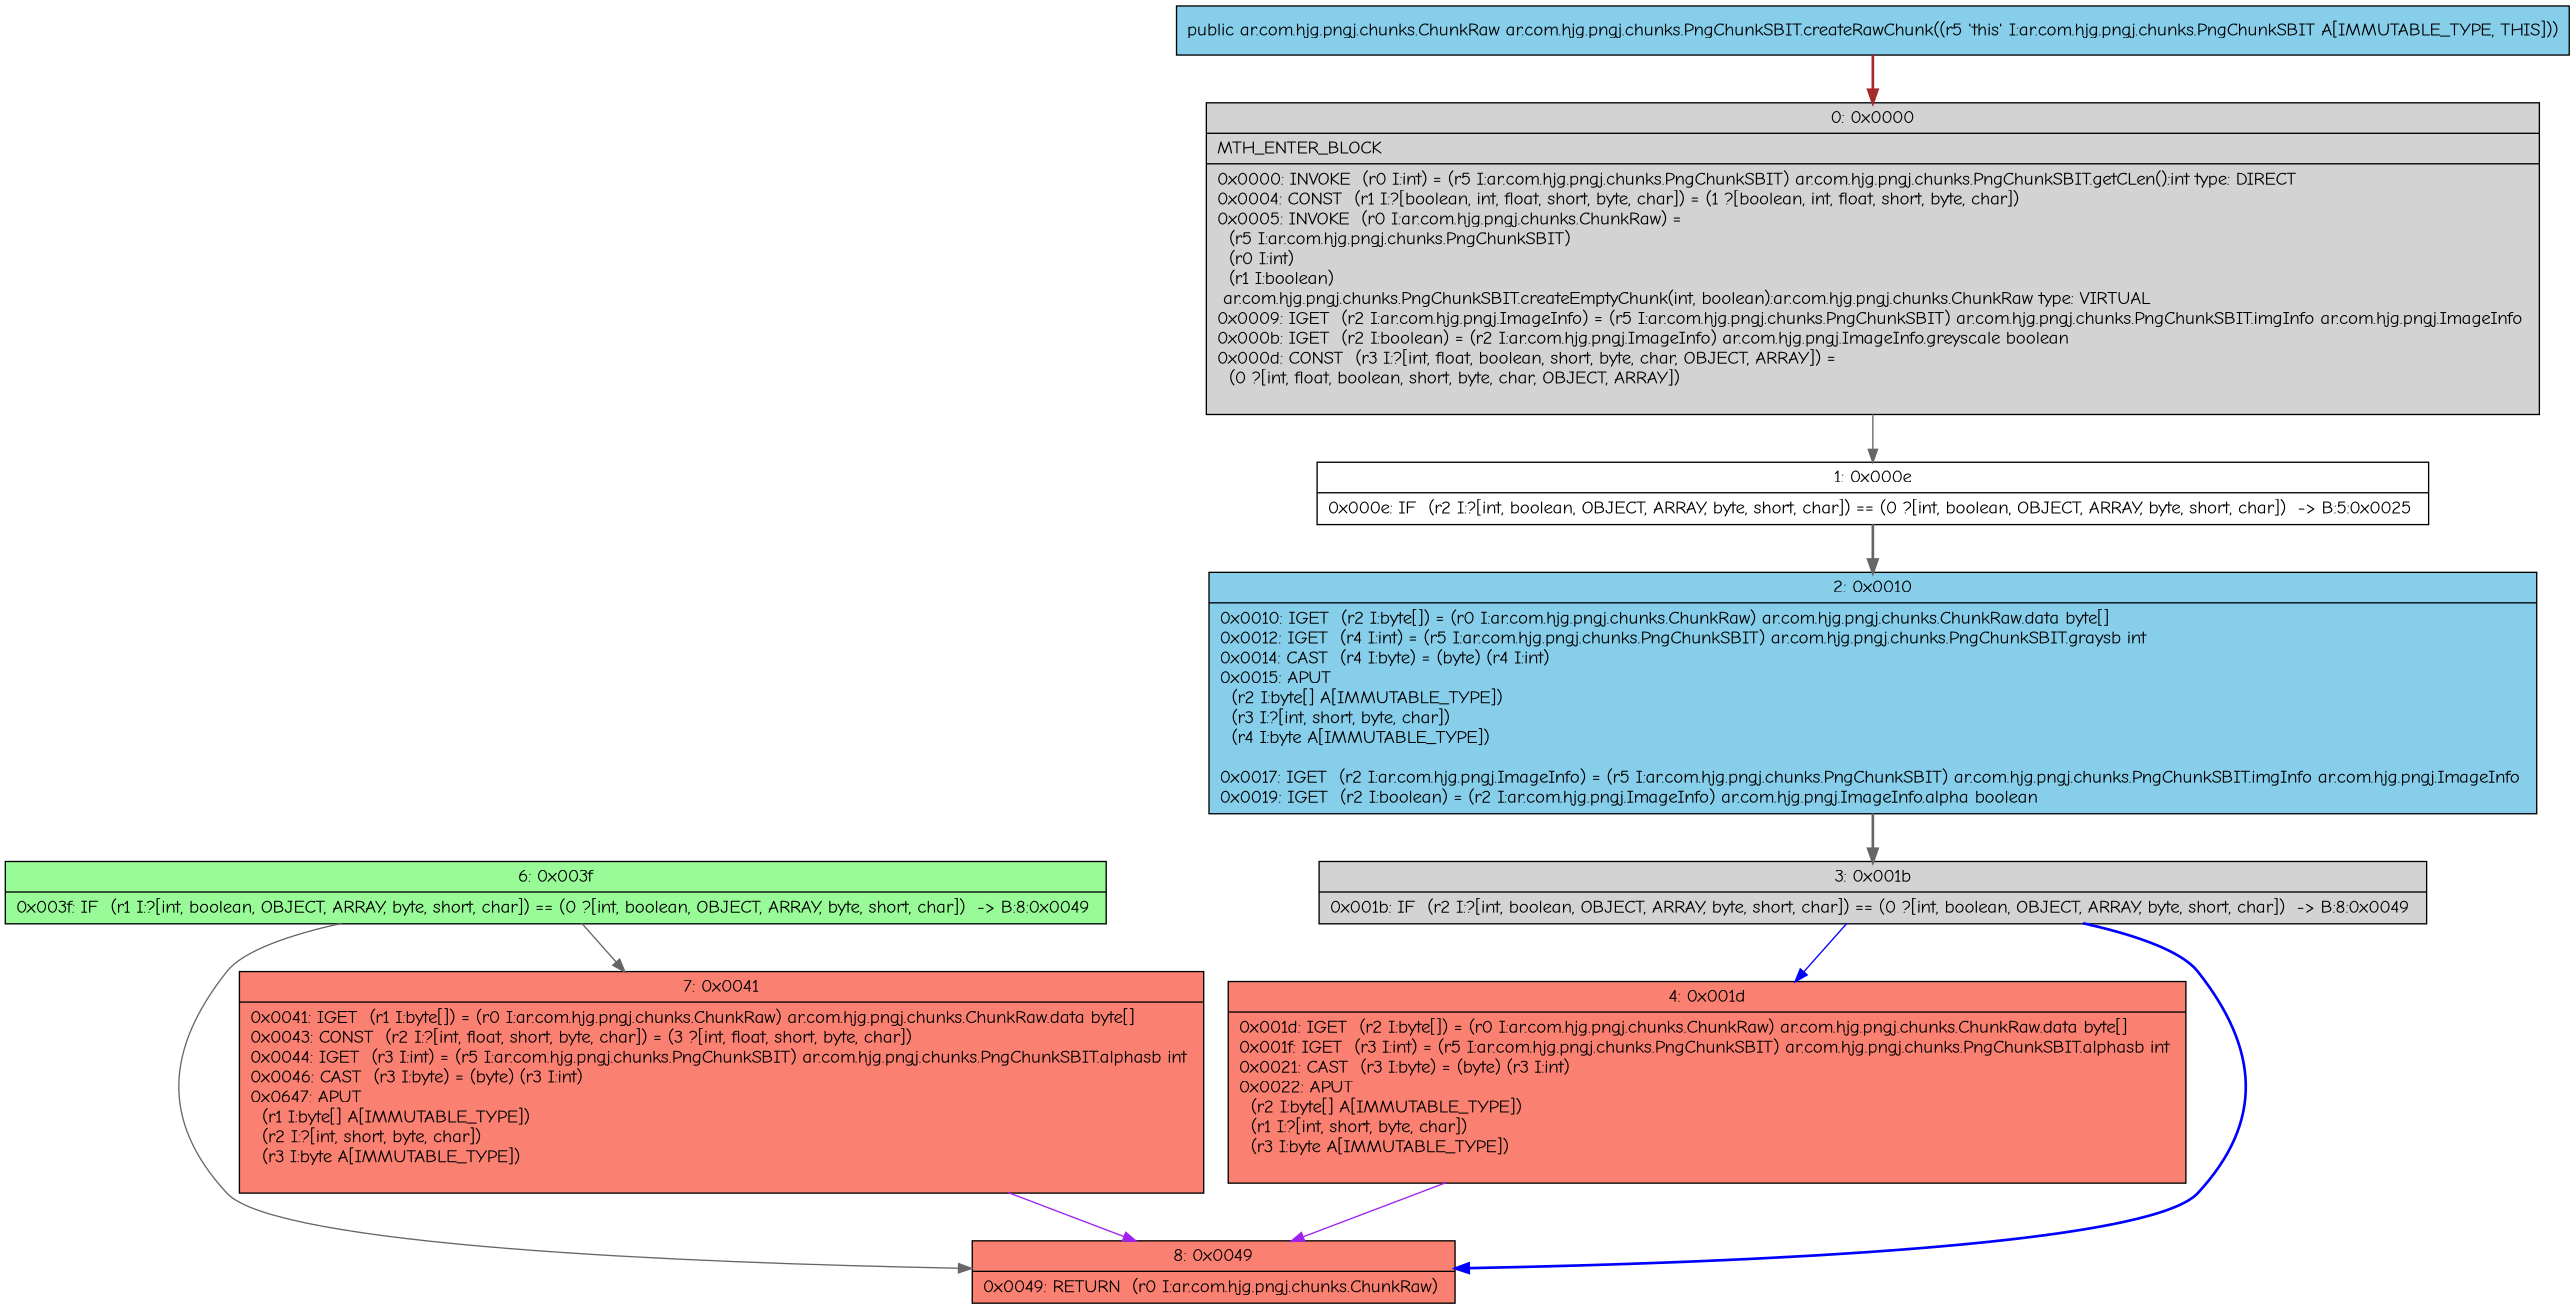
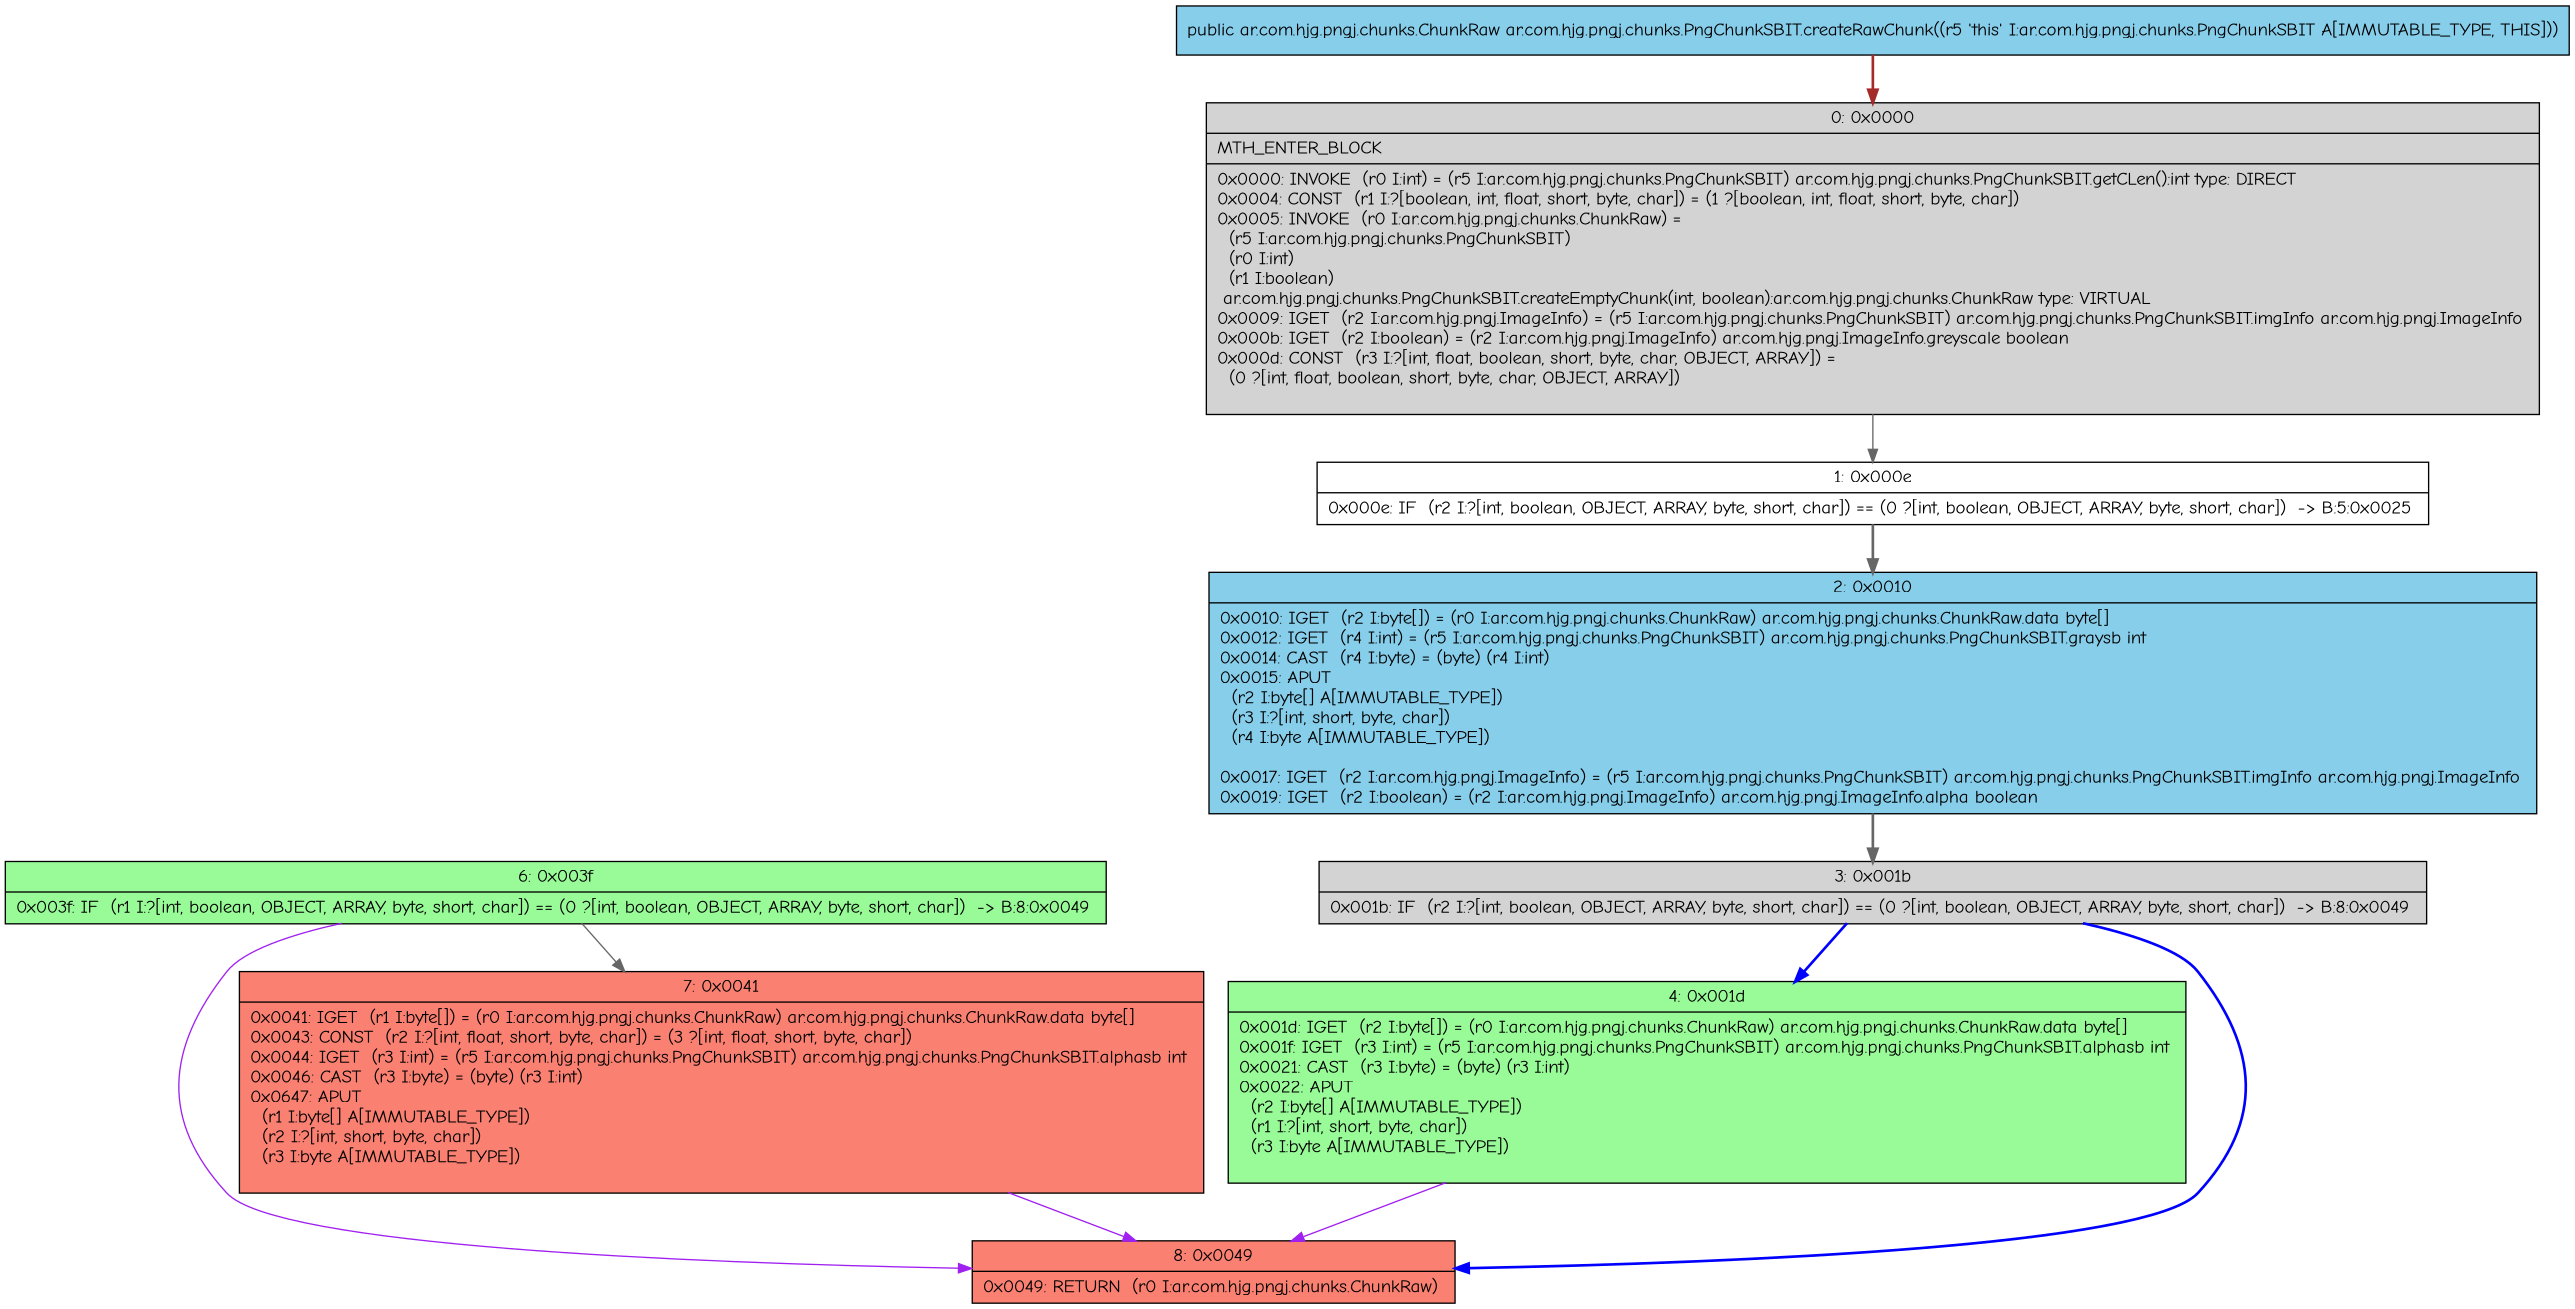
edge "3: 0x001b" -> "4: 0x001d": style solid -> bold
node "4: 0x001d": fillcolor salmon -> palegreen
edge "6: 0x003f" -> "8: 0x0049": color gray40 -> purple
